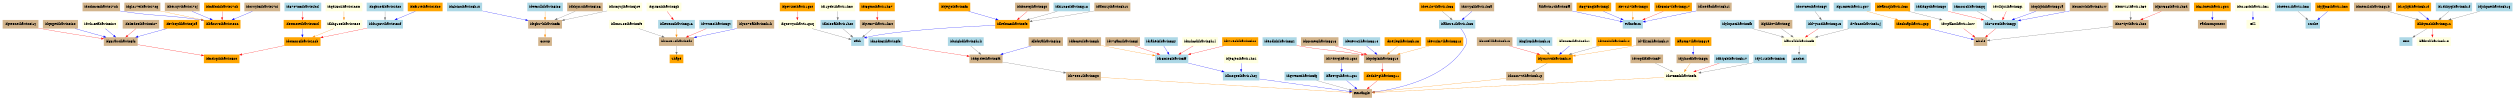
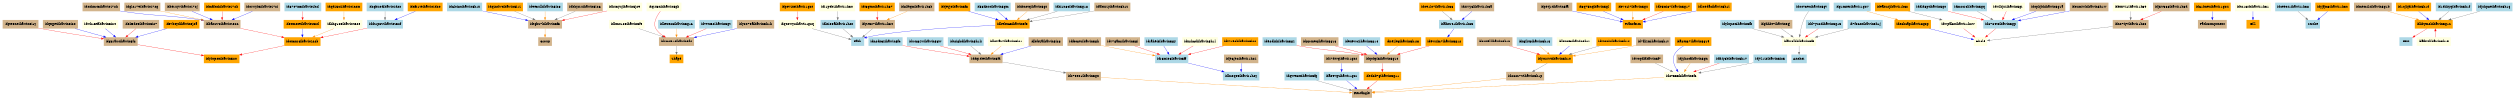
node "idqdz5czihawiozc2m": fillcolor lightyellow -> orange
node "idqzndwcihawin5i1z": added
node "id8lftqmihawir1h3b": added
node "id53hbs0ihawin5gm": added
node "aihawin1tihawin5fa": label "aihawin1tihawin5fa" -> "idpetj1tihawin5fa"
node "idln9dacihawin5h1i": fillcolor tan -> orange
edge "idhu3yujihawin5j29" -> "idtghu7kihawin5f3": color gray40 -> red
edge "idqrx3nkihawin5gk" -> "idkese23ihawin5g16": now "idqrx3nkihawin5gk" -> "idrm2914ihawin5f4"
edge "idxbnotqihawin5gs" -> "idh9bx65ihawin5f5": color red -> darkorange
edge "id00v39cihawin5gv" -> "idd7yu2dihawin5g15": now "id00v39cihawin5gv" -> "idaw8lhhihawin5fe"
edge "idm9mzlsihawin5g1b" -> "idkbym2kihawin5g1c": color gray40 -> darkorange
node "idbascw8ihawioz52c": fillcolor orange -> tan
node "Transform": fillcolor lightblue -> orange
node "ide8hcapihawir1g2p": label "ide8hcapihawir1g2p" -> "ide8hcapihawir3g2p"
node "Fill": fillcolor lightyellow -> orange
edge "idkbym2kihawin5g1c" -> "Text": color gray40 -> red
edge "idkbym2kihawin5g1c" -> "idafsvtlihawin5h1e": reversed
edge "idbascw8ihawioz52c" -> "id0x3nrqihawioz22b": added
node "idu488zwihawin5gw": added
node "idhsvawzihawin5i21": added
node "Circle": fillcolor tan -> lightyellow
edge "idxgjktpihawin5h1q" -> "idy0rswxihawin5h1o": color gray40 -> darkorange
edge "ida2tn37ihawin5g19" -> "idjyk2ofihawin5gn": now "ida2tn37ihawin5g19" -> "id2v555hihawin5f6"
edge "id9wsjm7ihawin5g12" -> "idq0bpl5ihawin5g10": color darkorange -> red
node "idmdrqskihawin520": label "idmdrqskihawin520" -> "idybqconihawin520"
node "idj96j92ihawir1h2z": fillcolor lightyellow -> tan
edge "idahxz41ihawir1h35" -> "Rectangle": now "idahxz41ihawir1h35" -> "id9wsjm7ihawin5g12"
edge "idhusq05ihawir1h2y" -> "Rectangle": removed
